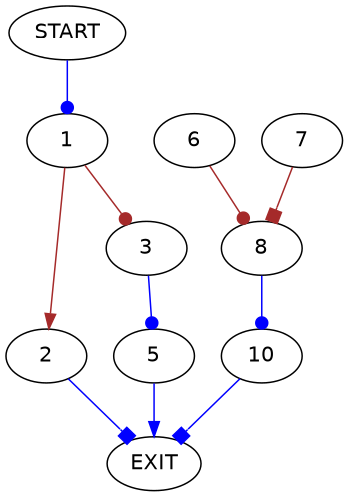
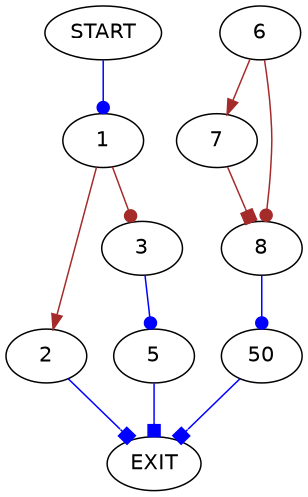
edge "6" -> "7": added
node "10": label "10" -> "50"
edge "5" -> "EXIT": arrowhead normal -> box
